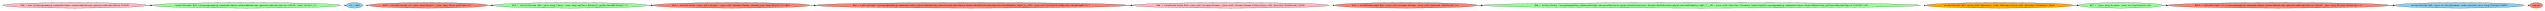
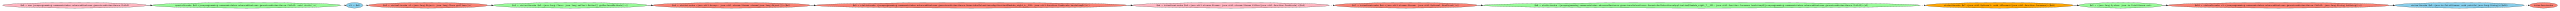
node "return": label "return" -> "interfaceinvoke"
